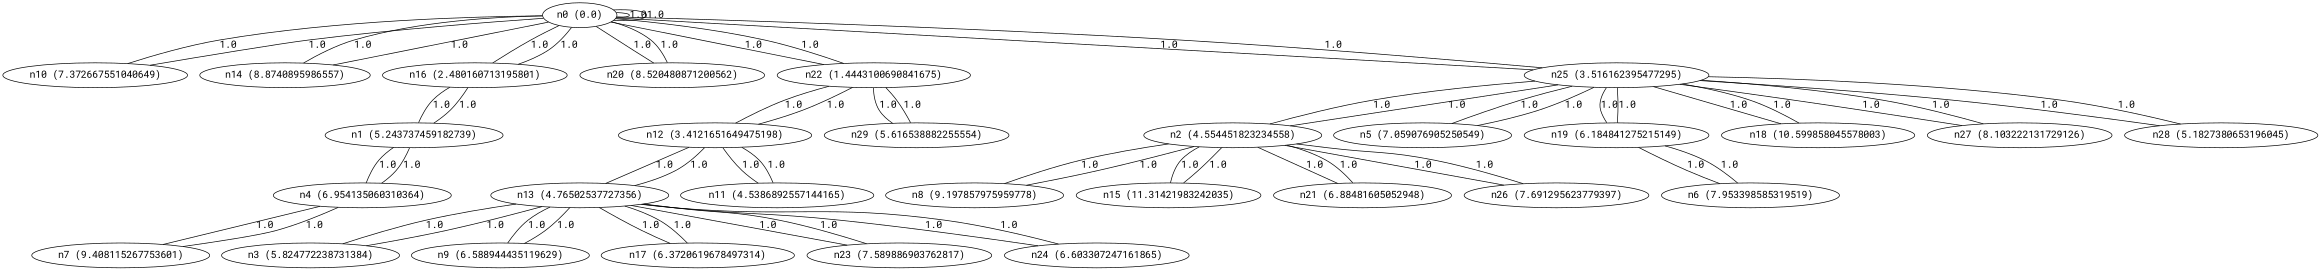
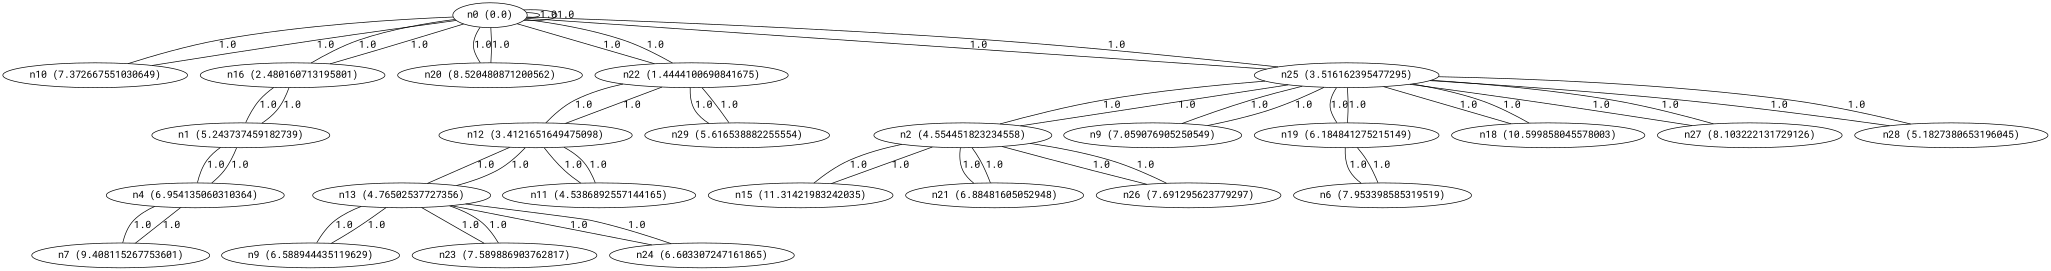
node "n10 (7.372667551040649)": label "n10 (7.372667551040649)" -> "n10 (7.372667551030649)"
node "n14 (8.8740895986557)": removed
node "n22 (1.4443100690841675)": label "n22 (1.4443100690841675)" -> "n22 (1.4444100690841675)"
node "n12 (3.4121651649475198)": label "n12 (3.4121651649475198)" -> "n12 (3.4121651649475098)"
node "n5 (7.059076905250549)": label "n5 (7.059076905250549)" -> "n9 (7.059076905250549)"
node "n8 (9.197857975959778)": removed
node "n26 (7.691295623779397)": label "n26 (7.691295623779397)" -> "n26 (7.691295623779297)"
node "n3 (5.824772238731384)": removed
node "n17 (6.3720619678497314)": removed
